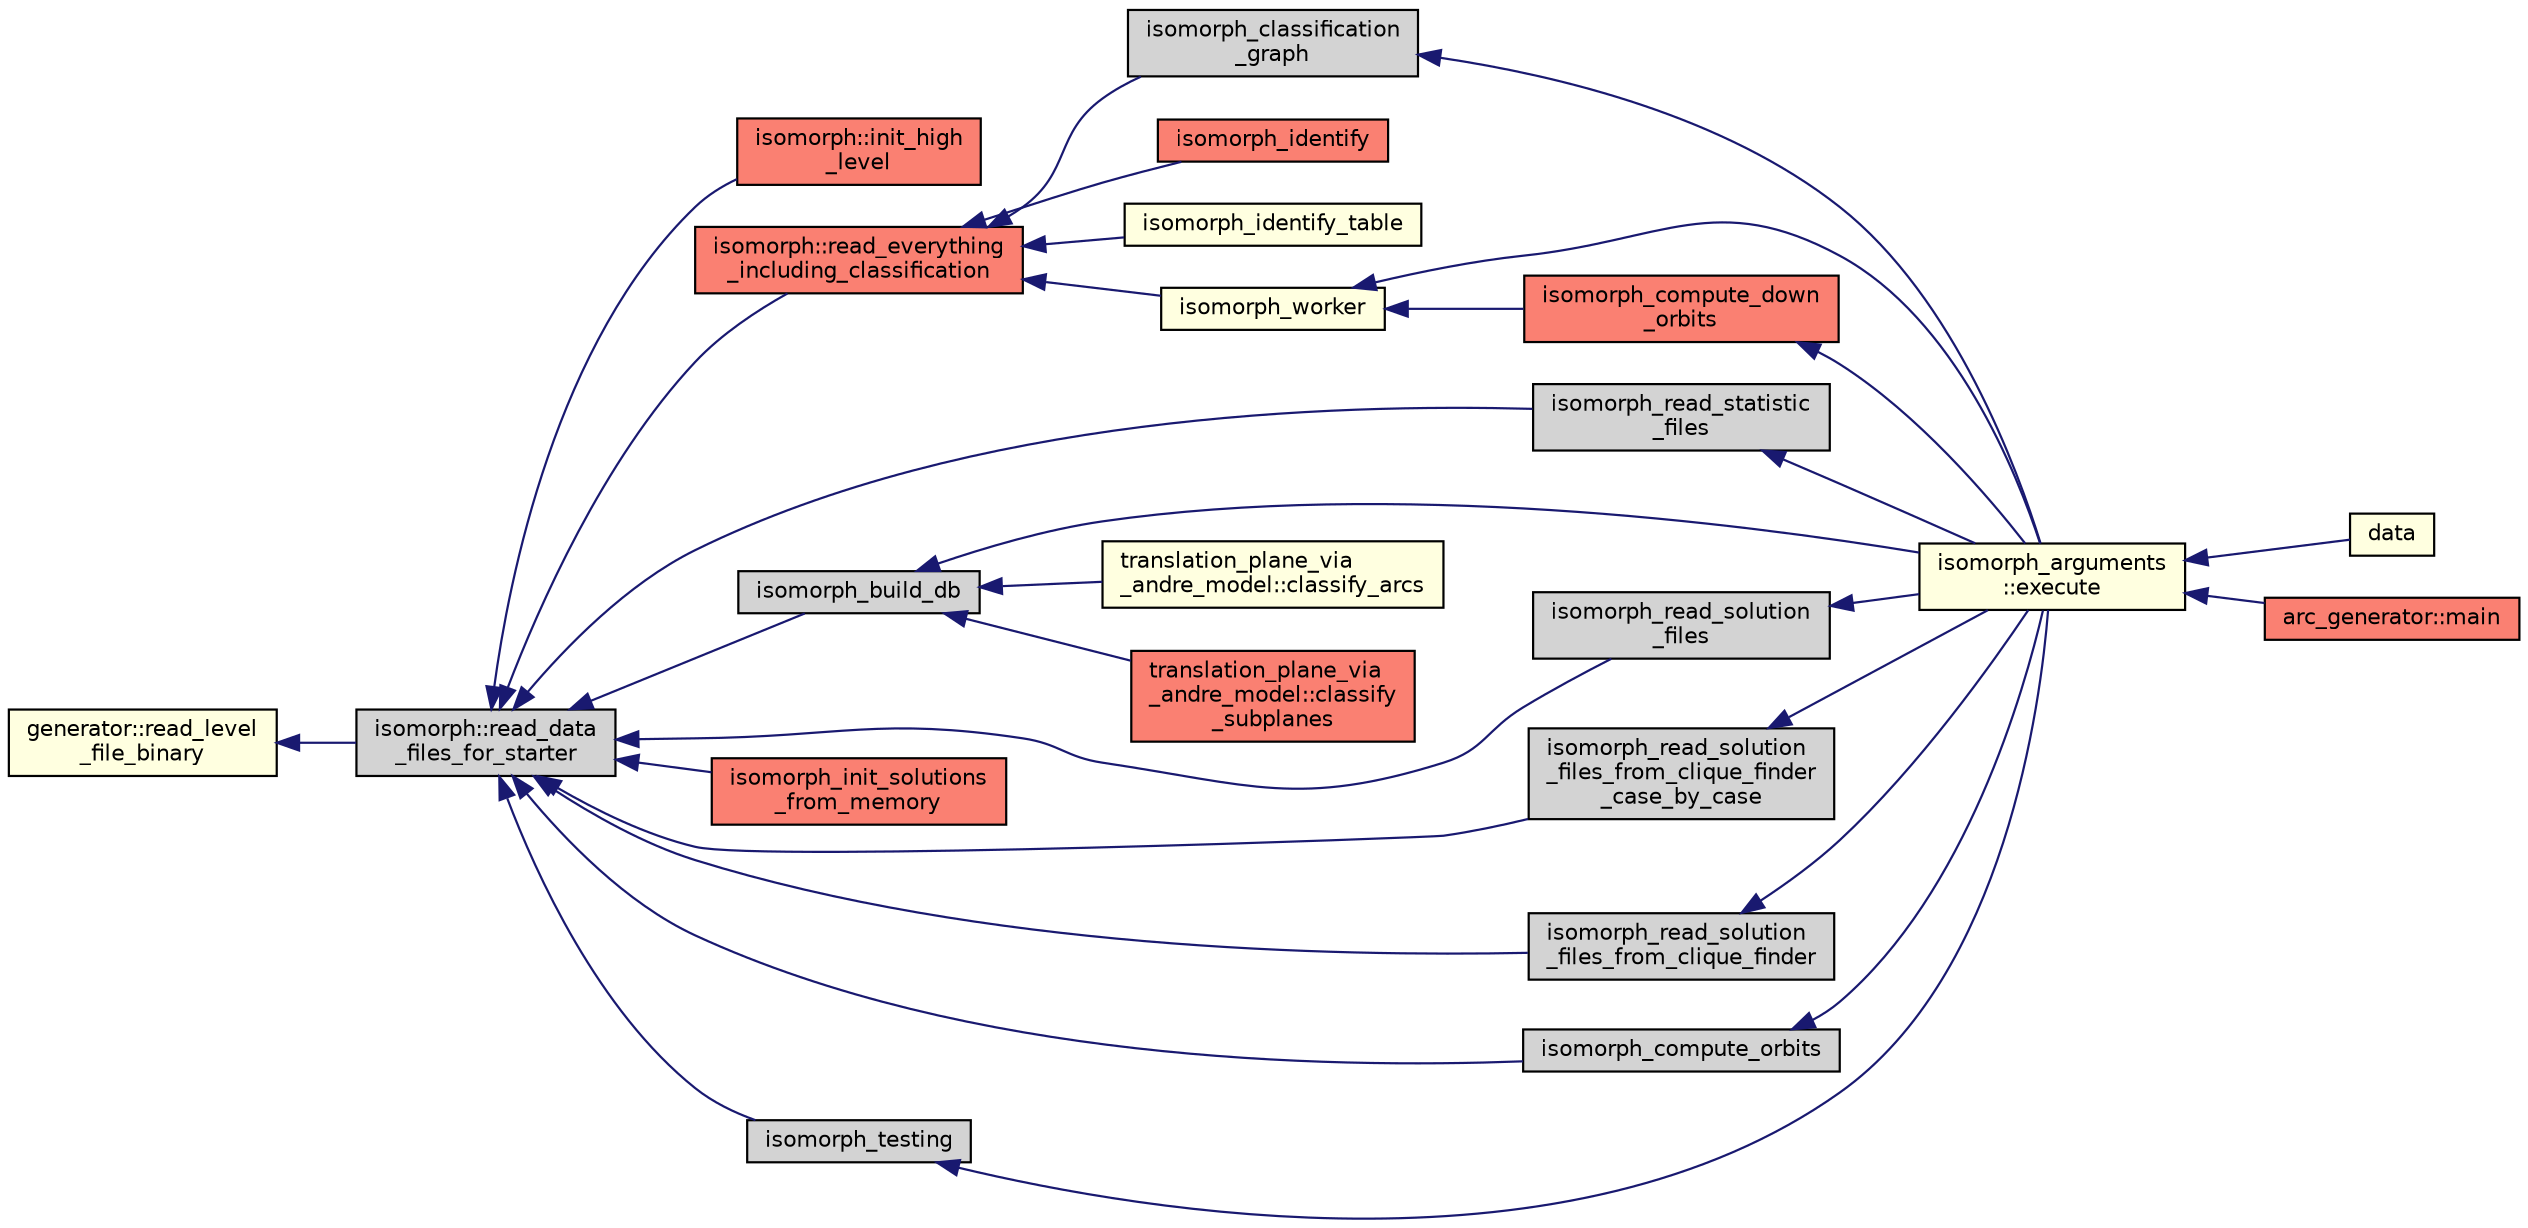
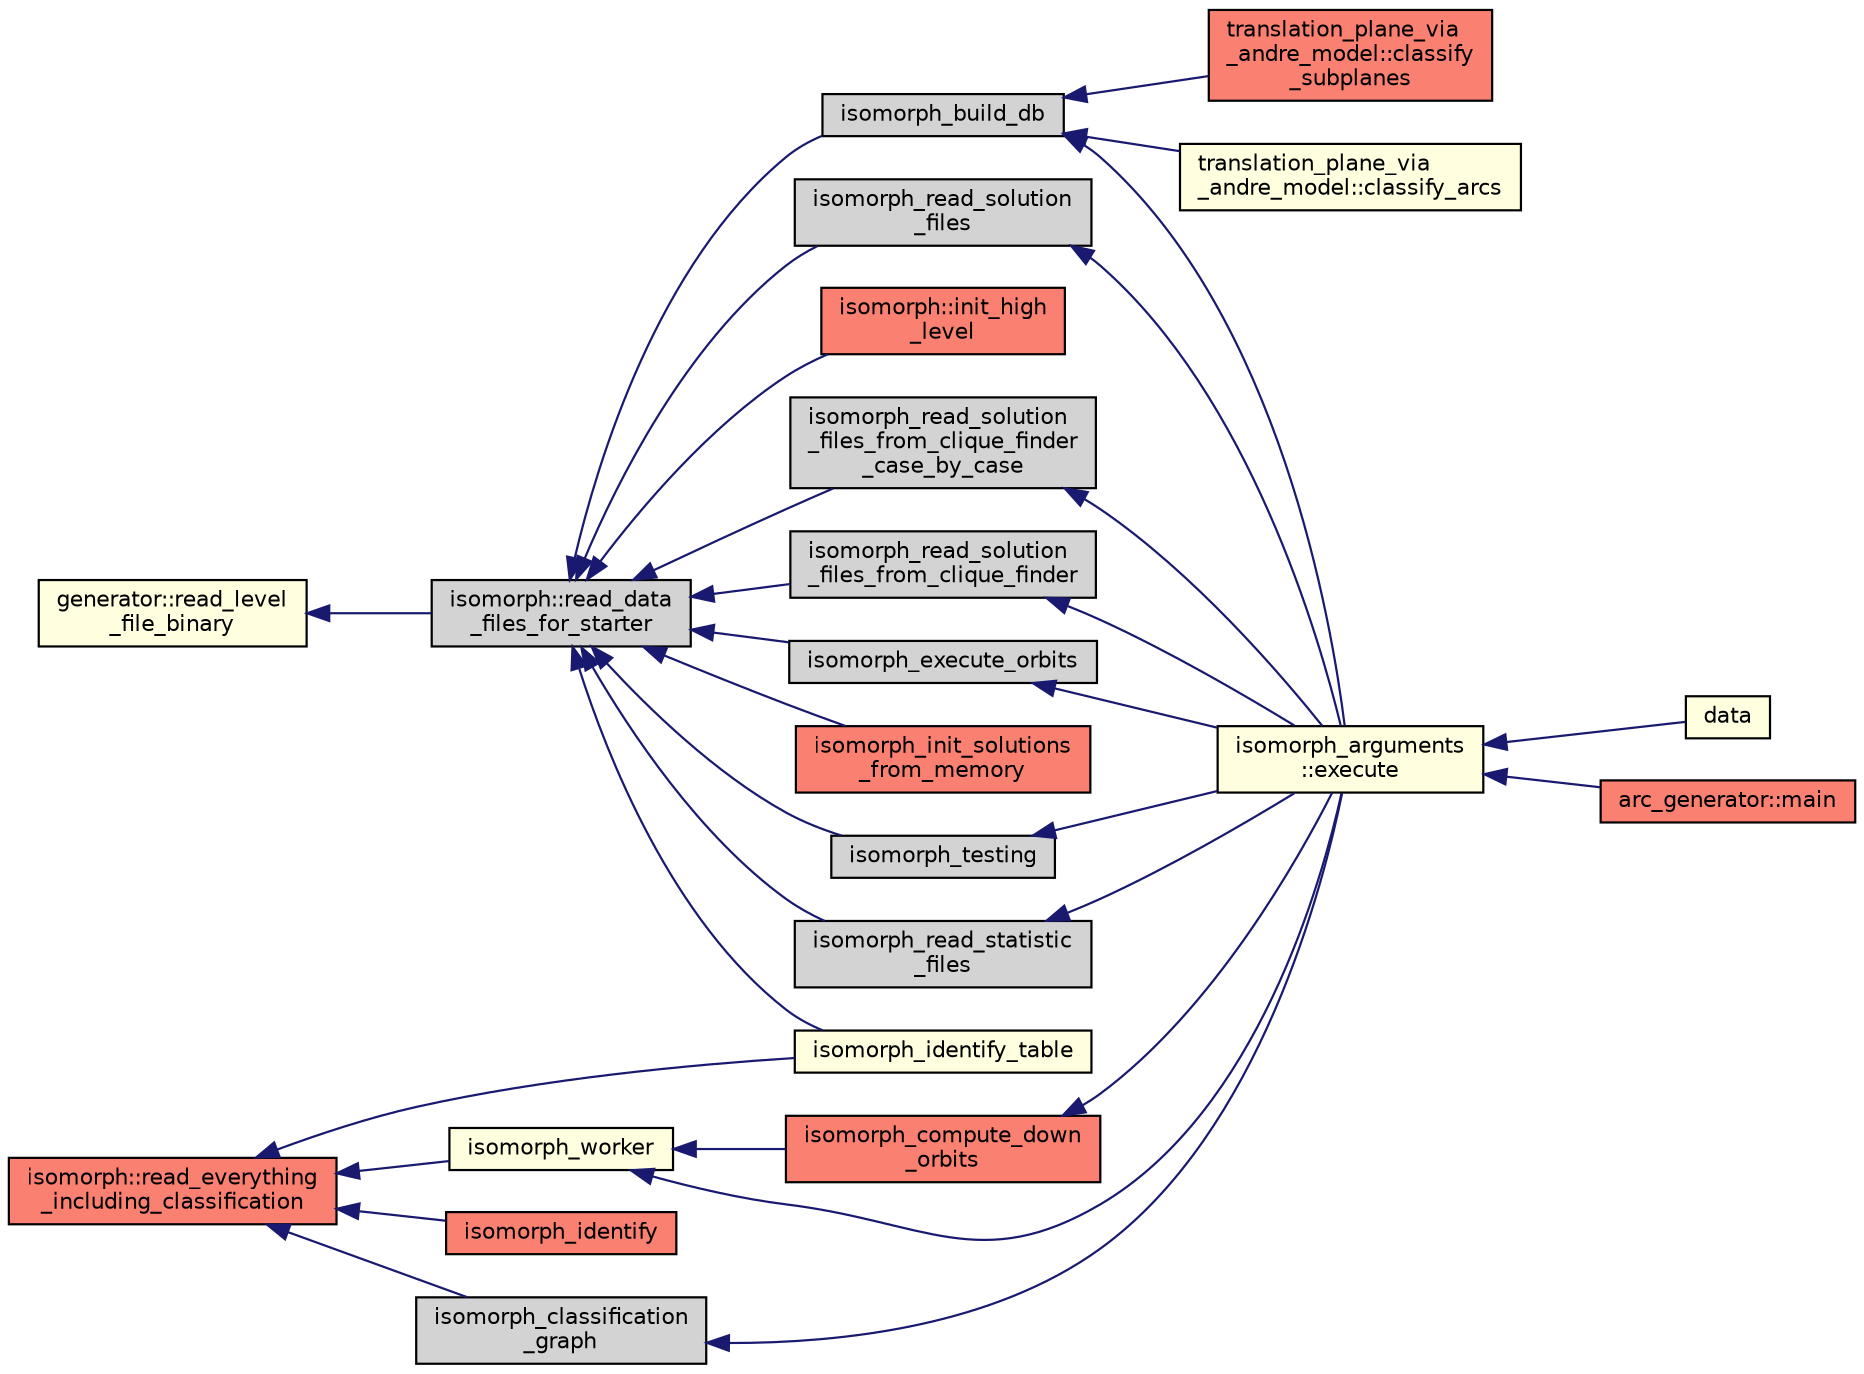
edge "isomorph::read_everything _including_classification" -> "isomorph::read_data _files_for_starter": now "isomorph_identify_table" -> "isomorph::read_data _files_for_starter"
node "isomorph_compute_orbits": label "isomorph_compute_orbits" -> "isomorph_execute_orbits"
